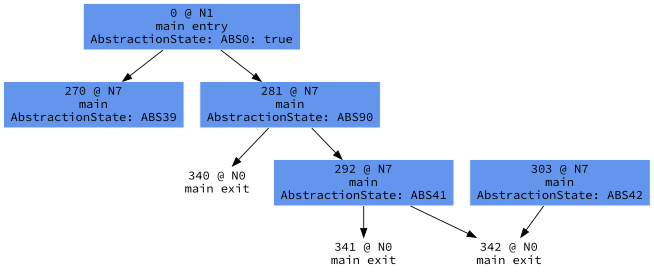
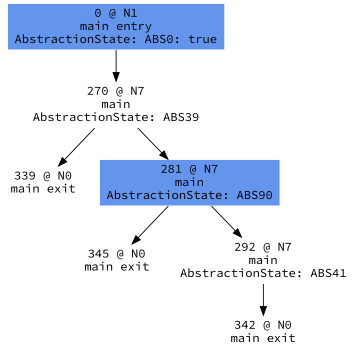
edge "0 @ N1 main entry AbstractionState: ABS0: true" -> "281 @ N7 main AbstractionState: ABS90": now "270 @ N7 main AbstractionState: ABS39" -> "281 @ N7 main AbstractionState: ABS90"
node "270 @ N7 main AbstractionState: ABS39": fillcolor cornflowerblue -> white
node "339 @ N0 main exit": added
node "340 @ N0 main exit": label "340 @ N0 main exit" -> "345 @ N0 main exit"
node "292 @ N7 main AbstractionState: ABS41": fillcolor cornflowerblue -> white
node "303 @ N7 main AbstractionState: ABS42": removed
node "341 @ N0 main exit": removed
